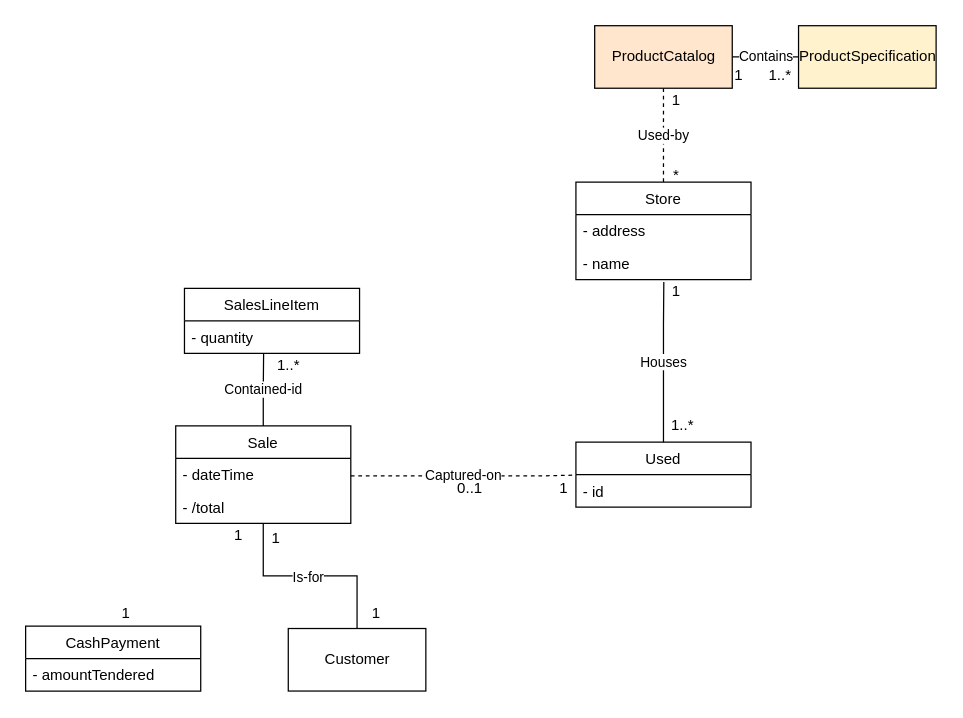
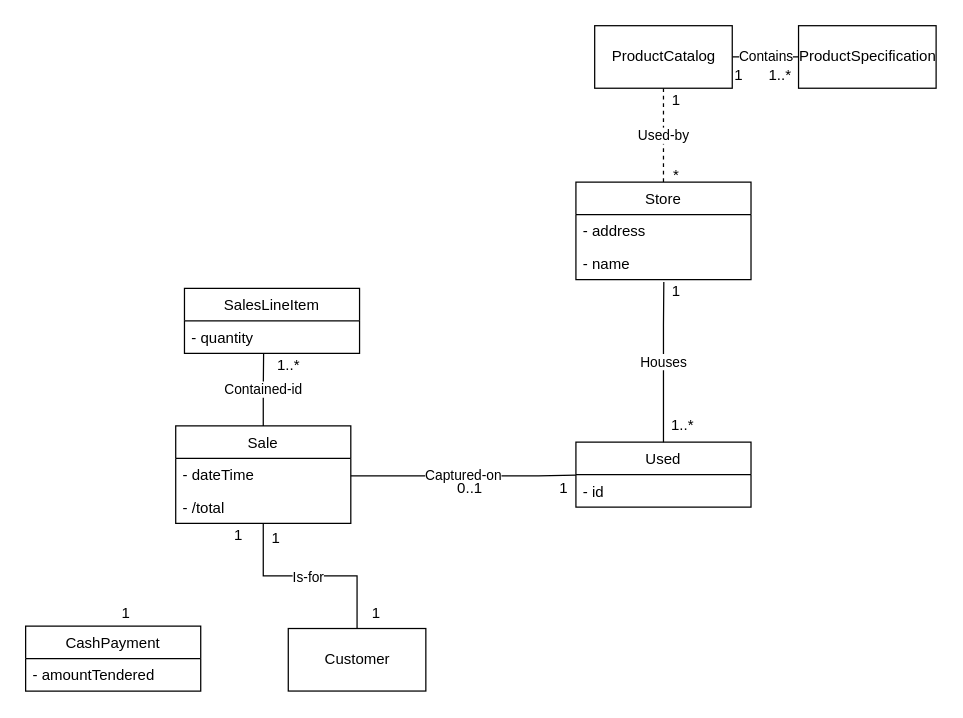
node "ProductCatalog": fillcolor #ffe6cc -> #ffffff
node "ProductSpecification": fillcolor #fff2cc -> #ffffff
edge "Sale" -- "- id": style dashed -> solid
